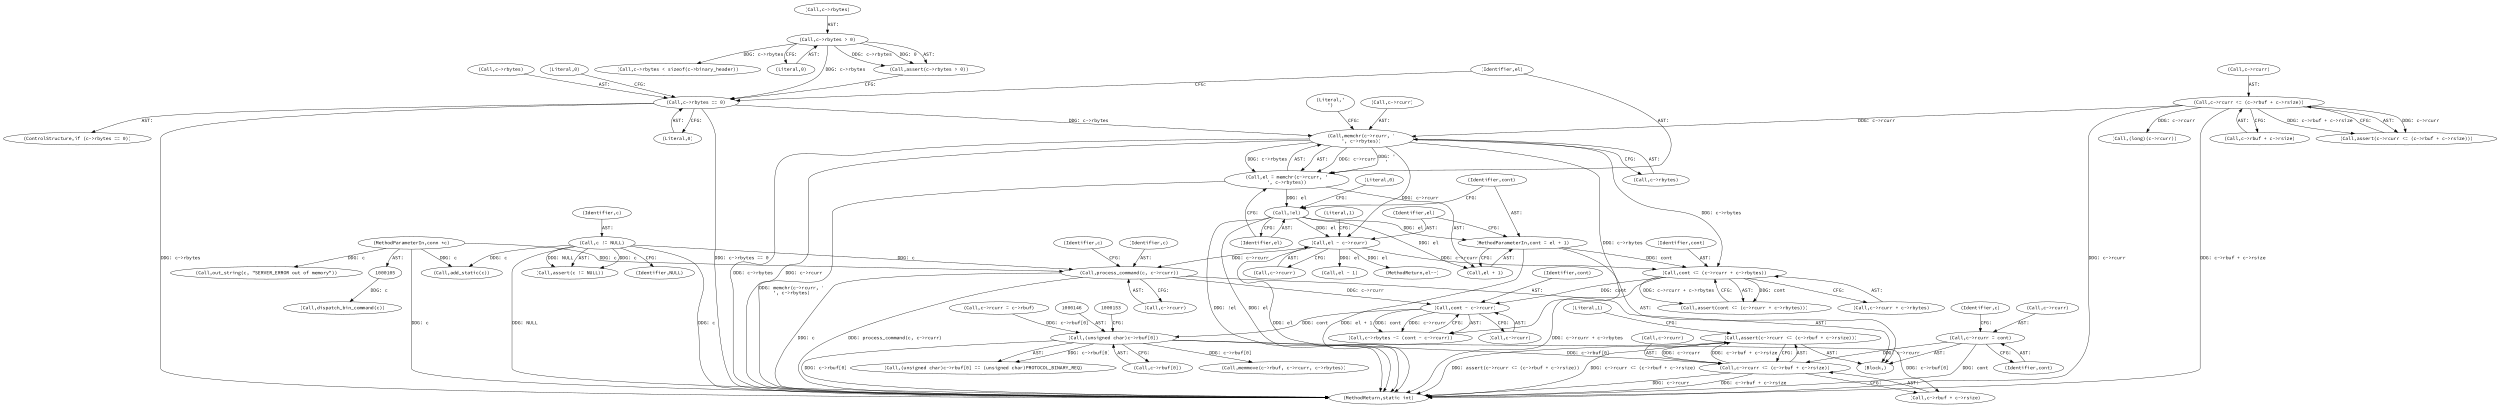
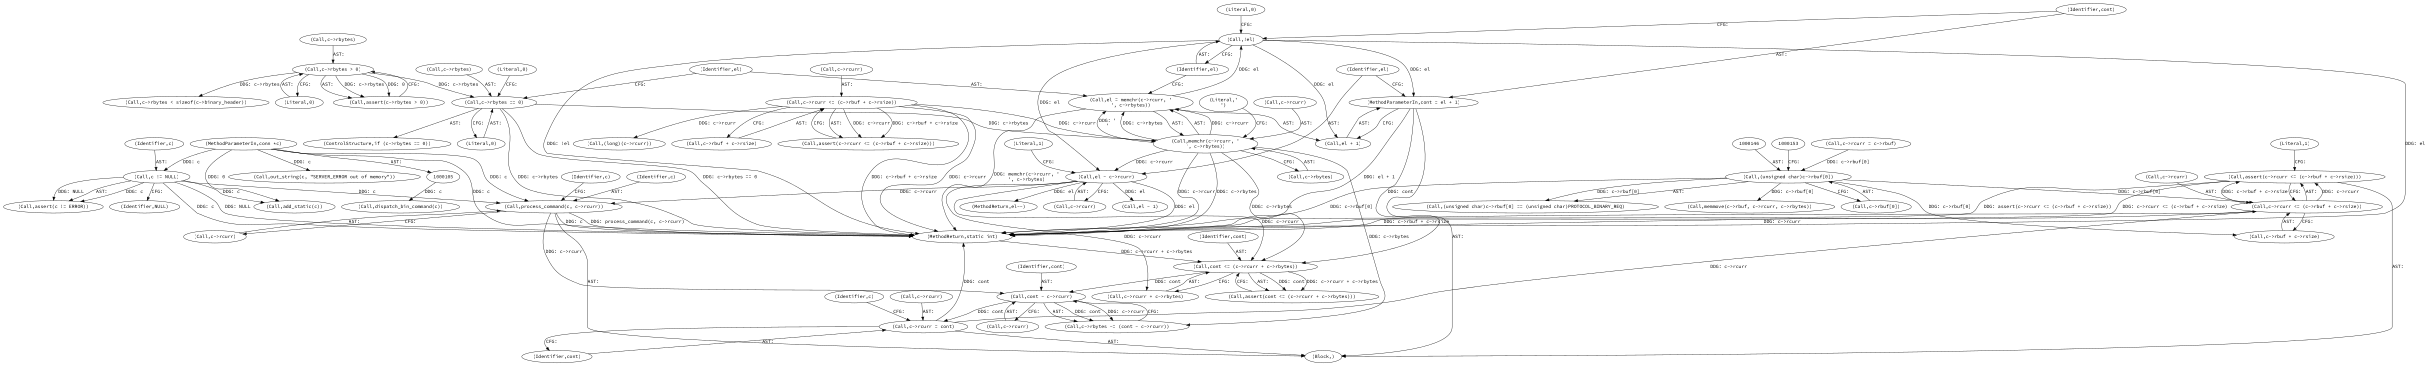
edge "(Call,assert(c->rbytes > 0))" -> "(Call,c->rbytes == 0)": now "(Call,assert(c->rbytes > 0))" -> "(Call,c->rbytes > 0)"
edge "(MethodParameterIn,conn *c)" -> "(Call,c != NULL)": added, label "DDG: c"
edge "(Call,el - c->rcurr)" -> "(Call,c->rcurr + c->rbytes)": added, label "DDG: c->rcurr"
edge "(MethodParameterIn,conn *c)" -> "(Call,add_static(c))": label "DDG: c" -> "DDG: 0"
node "(Call,assert(c != NULL))": label "(Call,assert(c != NULL))" -> "(Call,assert(c != ERROR))"
edge "(Call,cont - c->rcurr)" -> "(Call,(unsigned char)c->rbuf[0])": now "(Call,cont - c->rcurr)" -> "(Call,c->rcurr = cont)"
edge "(Call,cont <= (c->rcurr + c->rbytes))" -> "(MethodReturn,static int)": reversed
